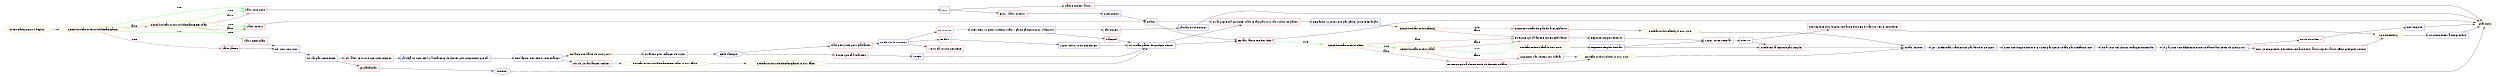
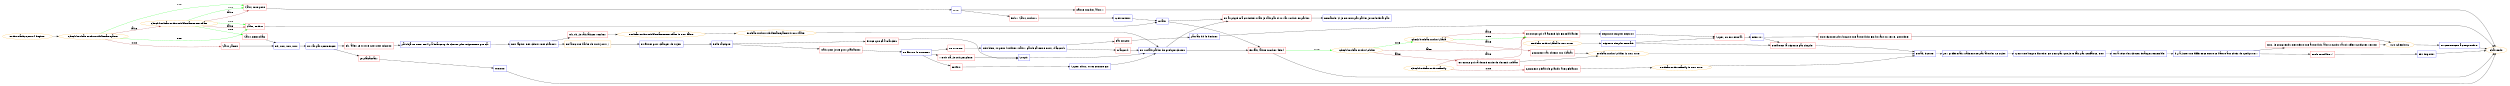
edge "Demande. Si je ne veux pas parler, je ne le ferai pas." -> "Check boolean ArthurFamily": removed
node "Belle tactique.": shape ellipse -> box
edge "...Oui? Là, je suis perplexe." -> "Soupir.": added
node "Mmmm.": shape ellipse -> box
